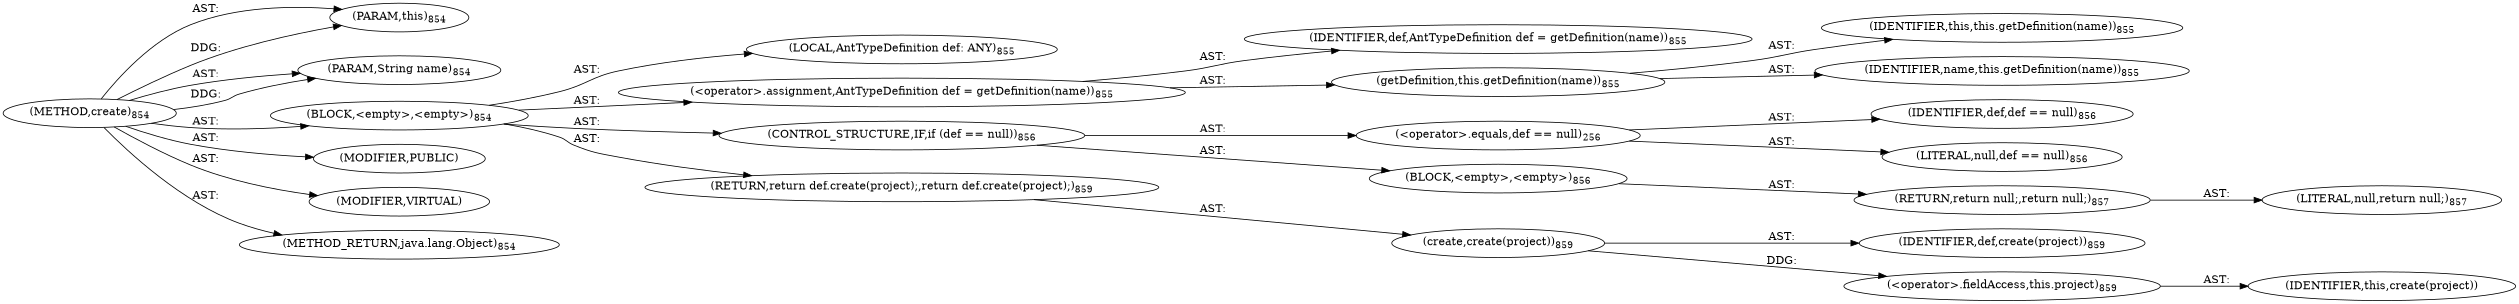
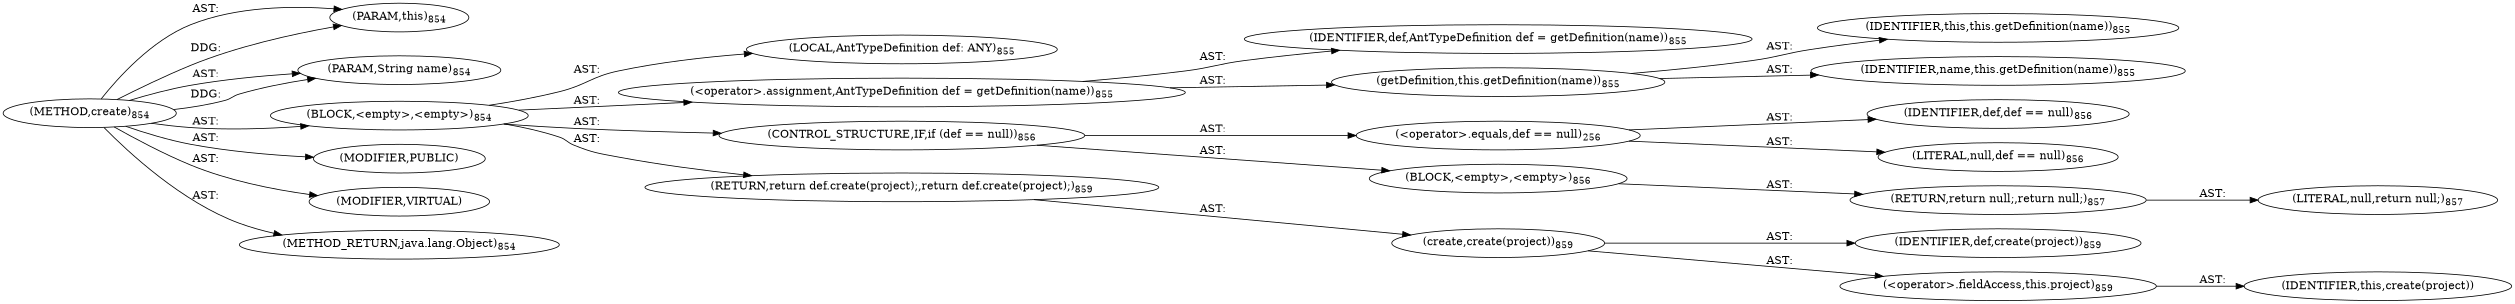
edge "(create,create(project))" -> "(<operator>.fieldAccess,this.project)": label "DDG: " -> "AST: "
